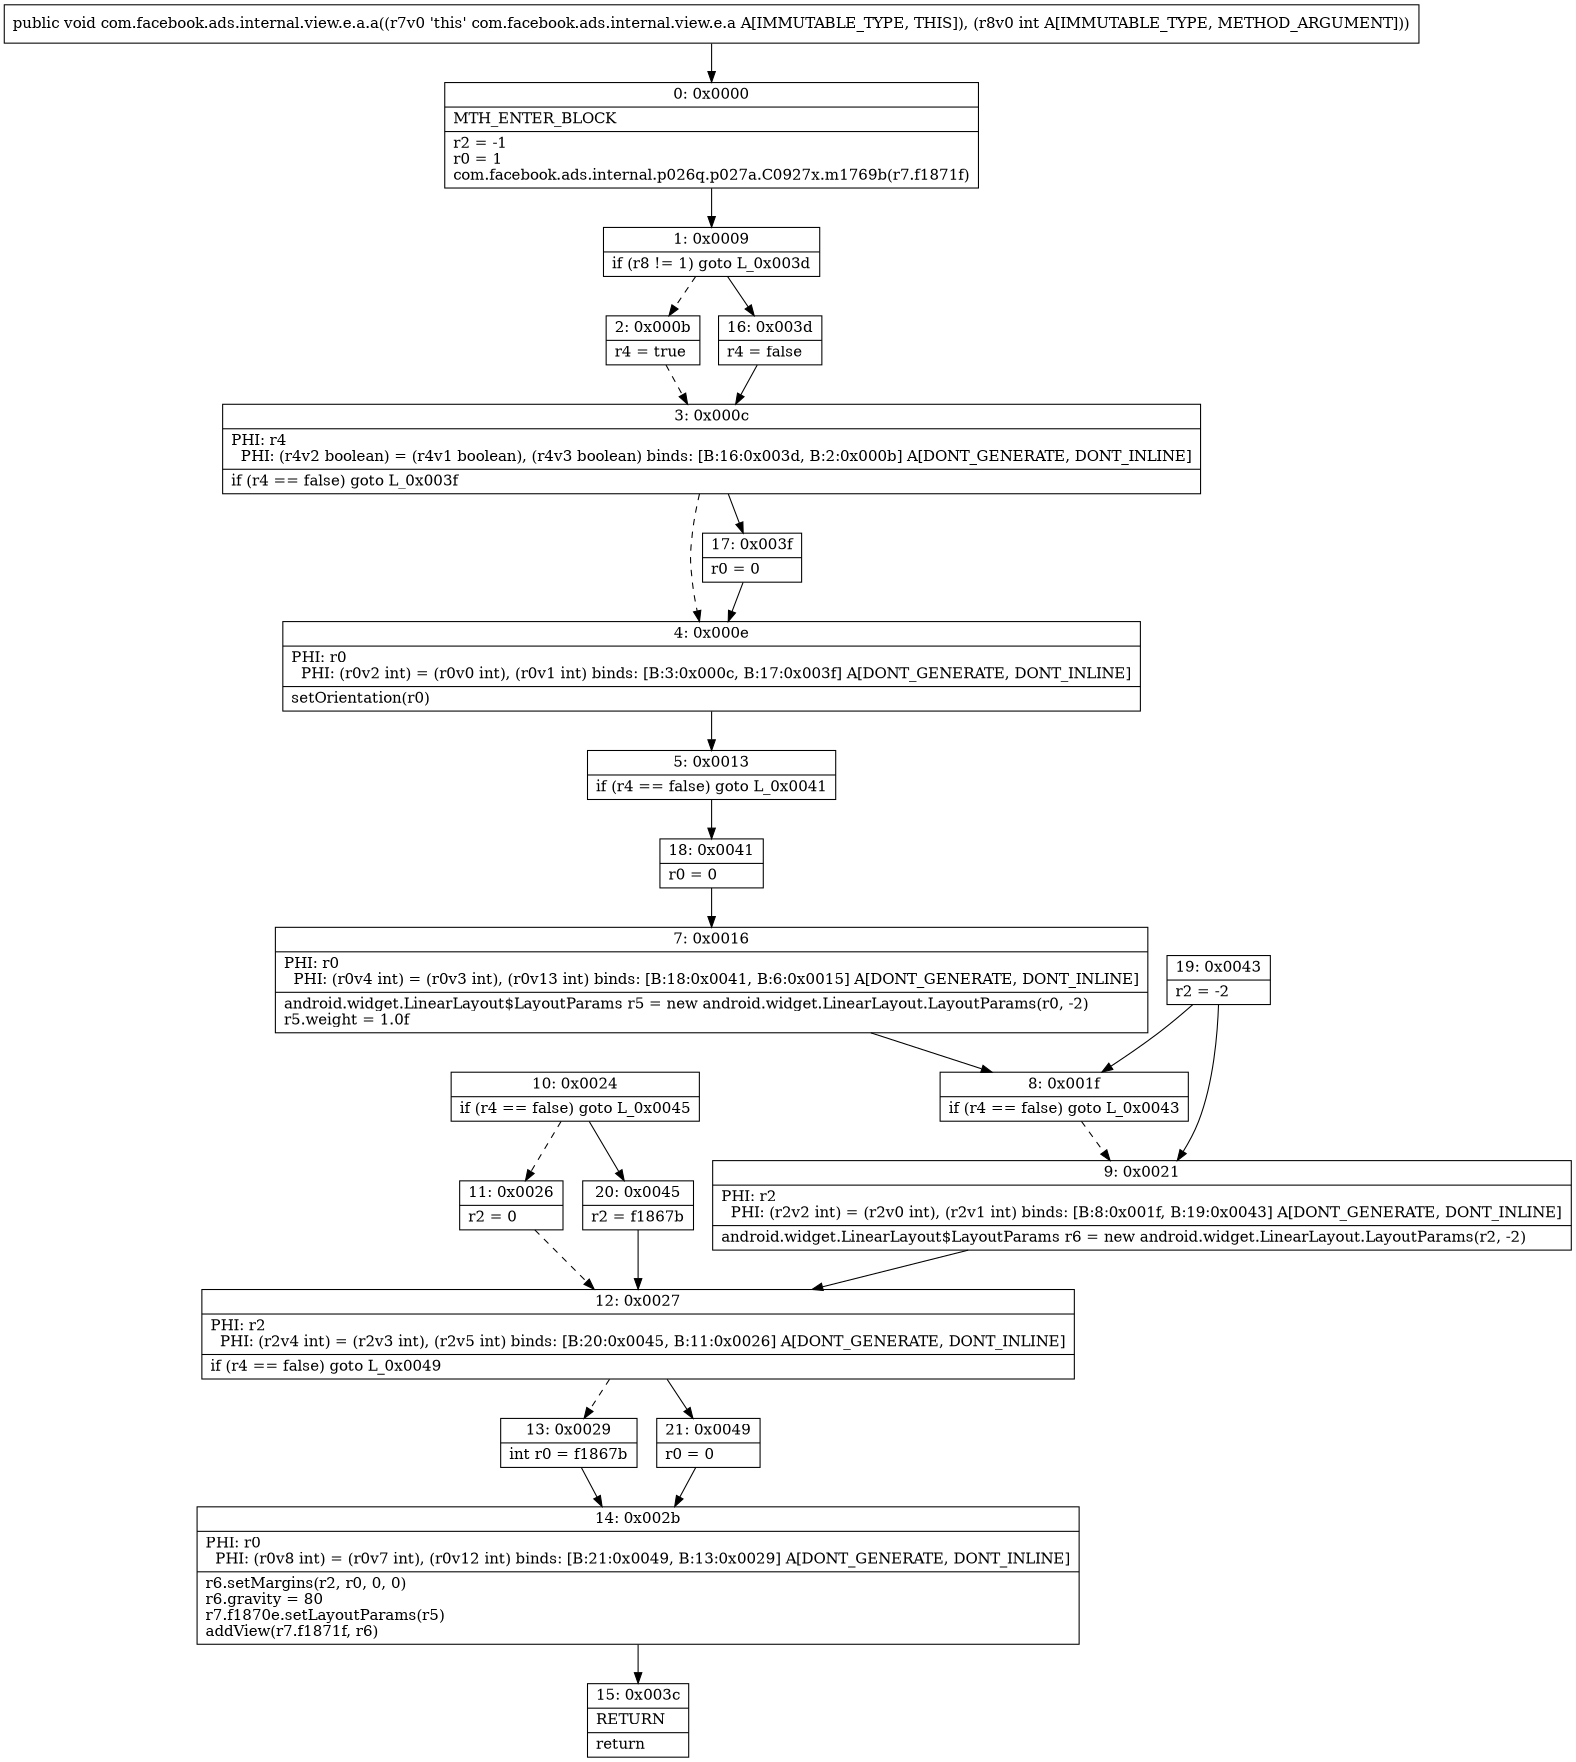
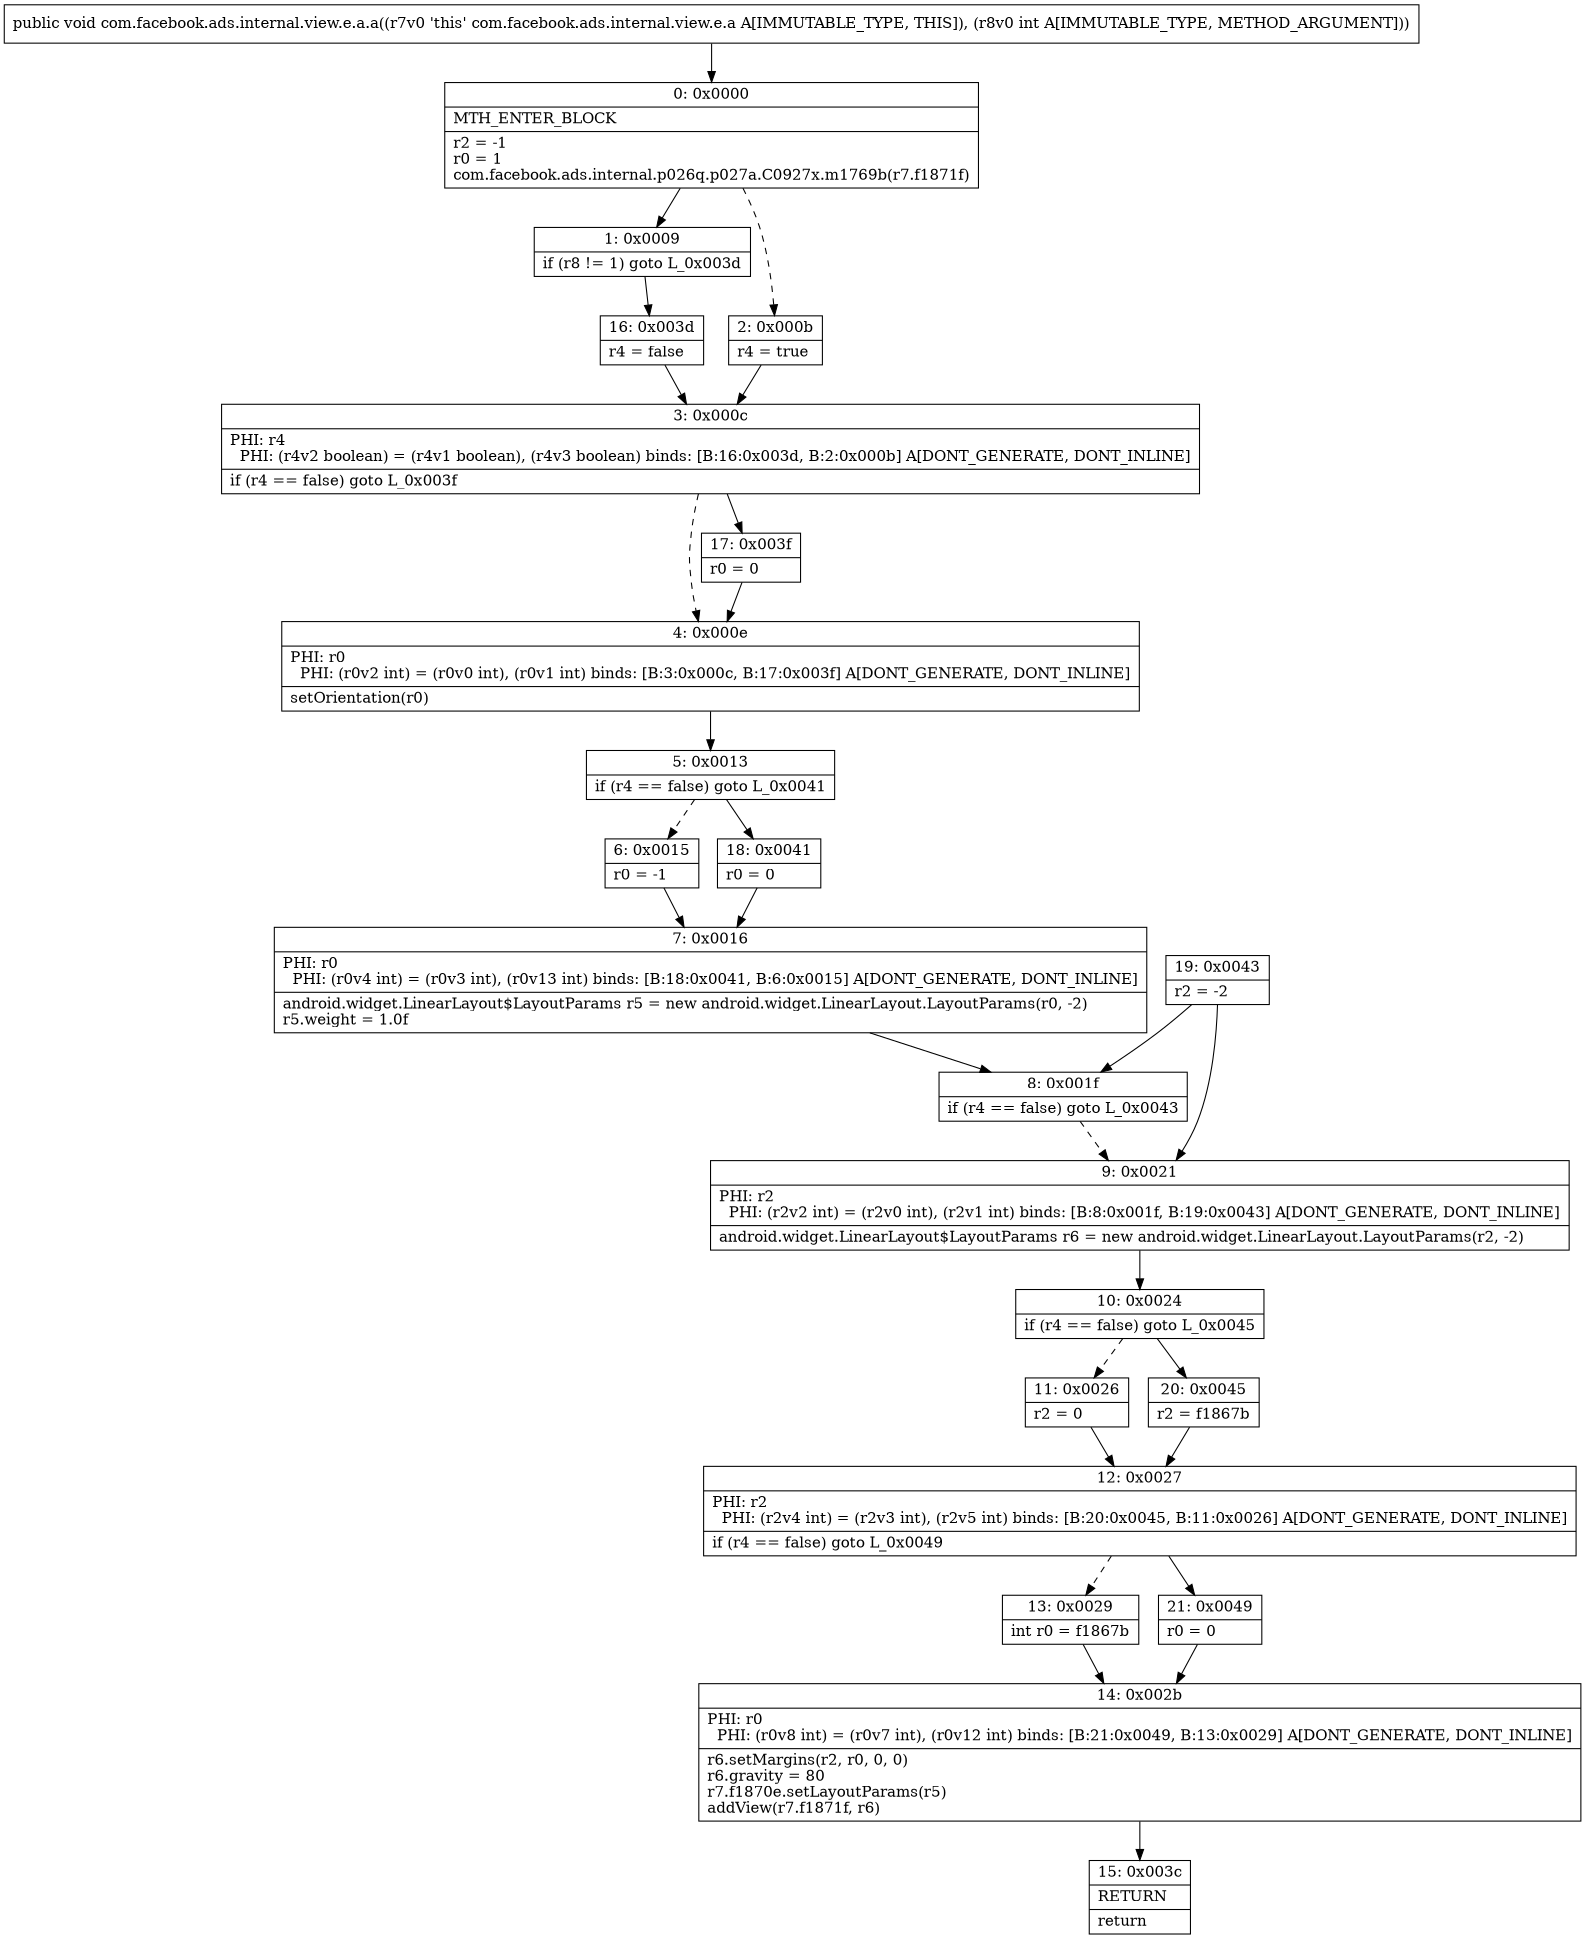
edge "1: 0x0009" -> "2: 0x000b": now "0: 0x0000" -> "2: 0x000b"
edge "2: 0x000b" -> "3: 0x000c": style dashed -> solid
node "6: 0x0015": added
edge "11: 0x0026" -> "12: 0x0027": style dashed -> solid
edge "9: 0x0021" -> "12: 0x0027": now "9: 0x0021" -> "10: 0x0024"
